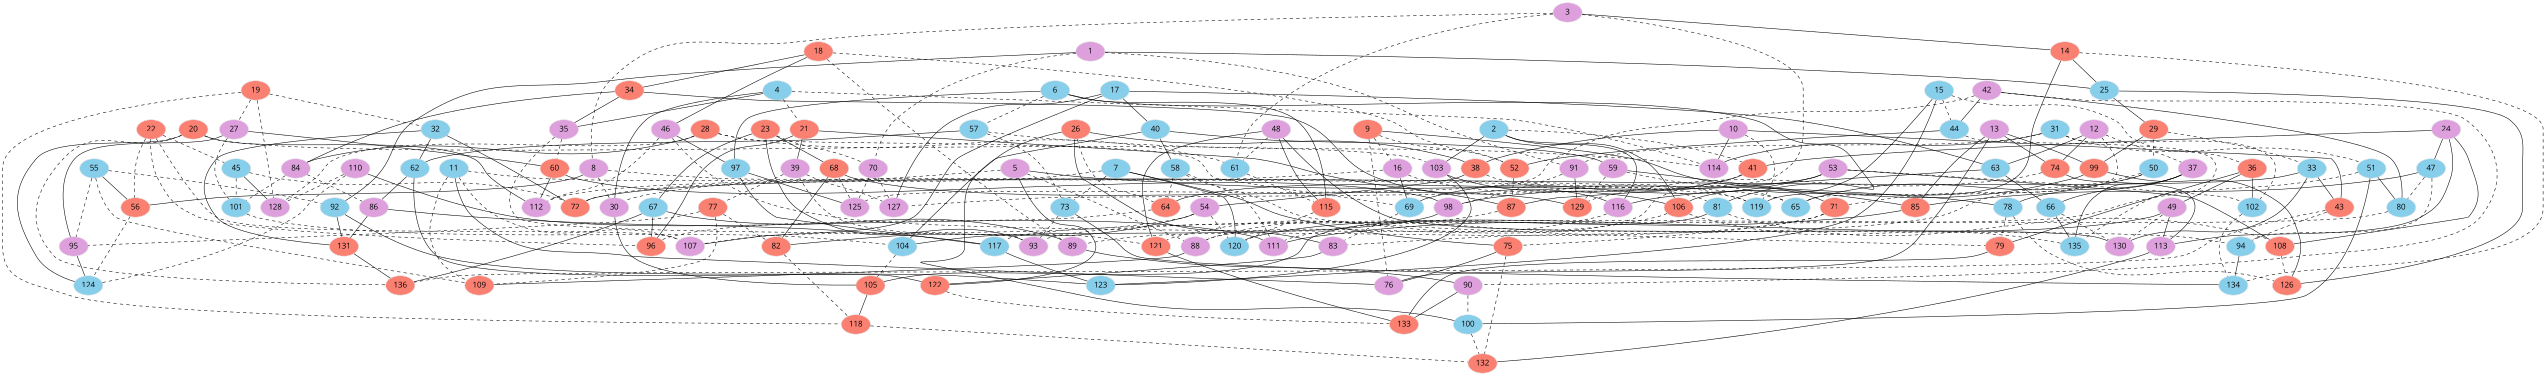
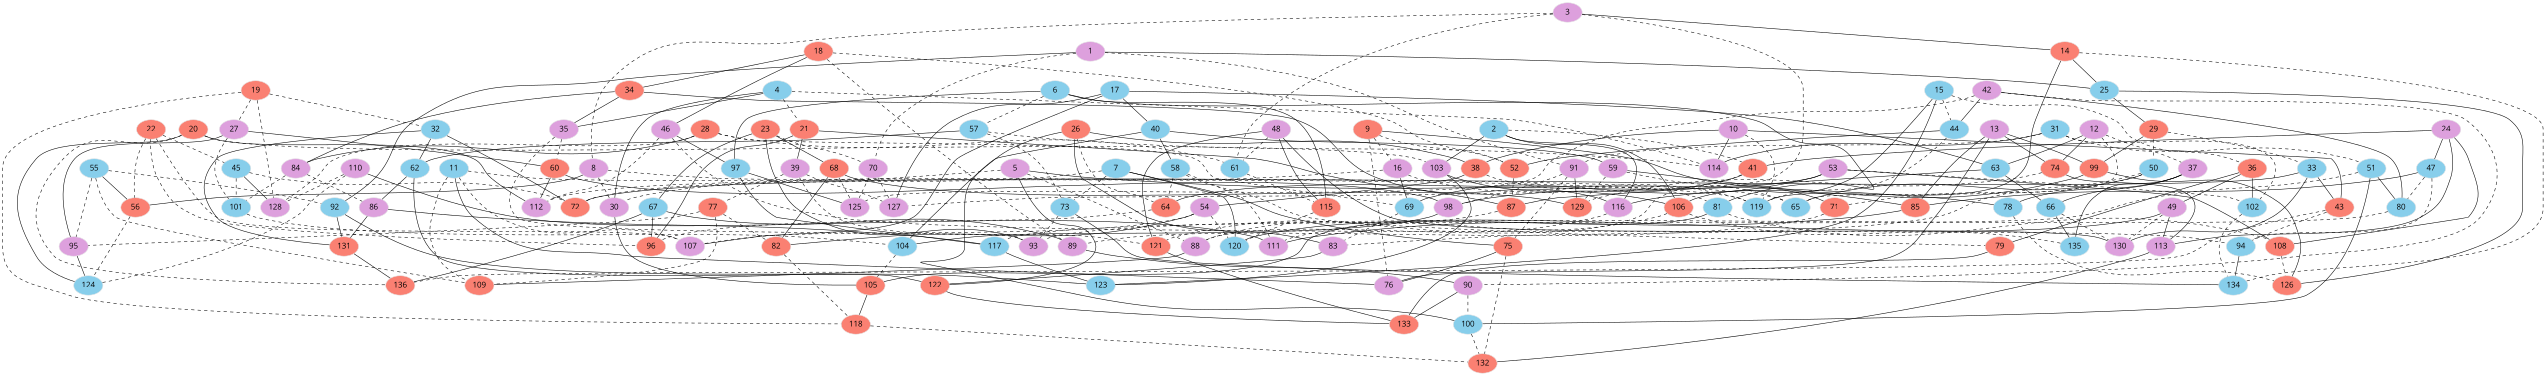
edge "44" -- "135": now "44" -- "119"
edge "78" -- "79": removed
edge "71" -- "75": now "91" -- "75"
edge "122" -- "133": style dashed -> solid
